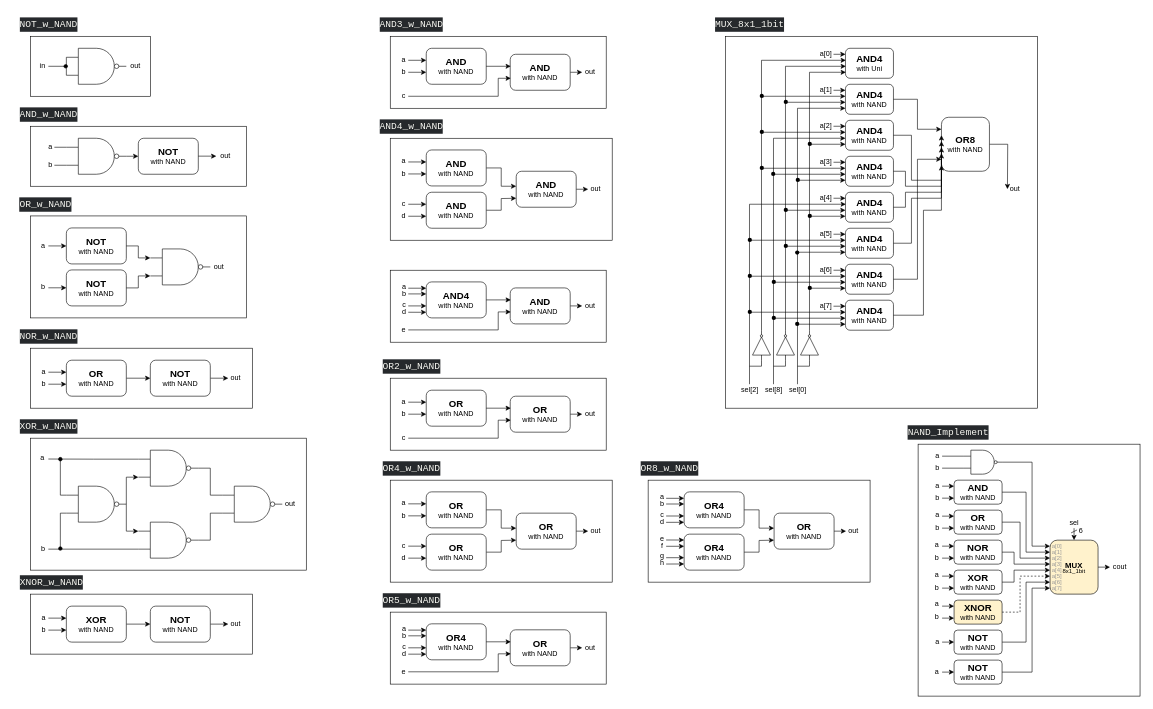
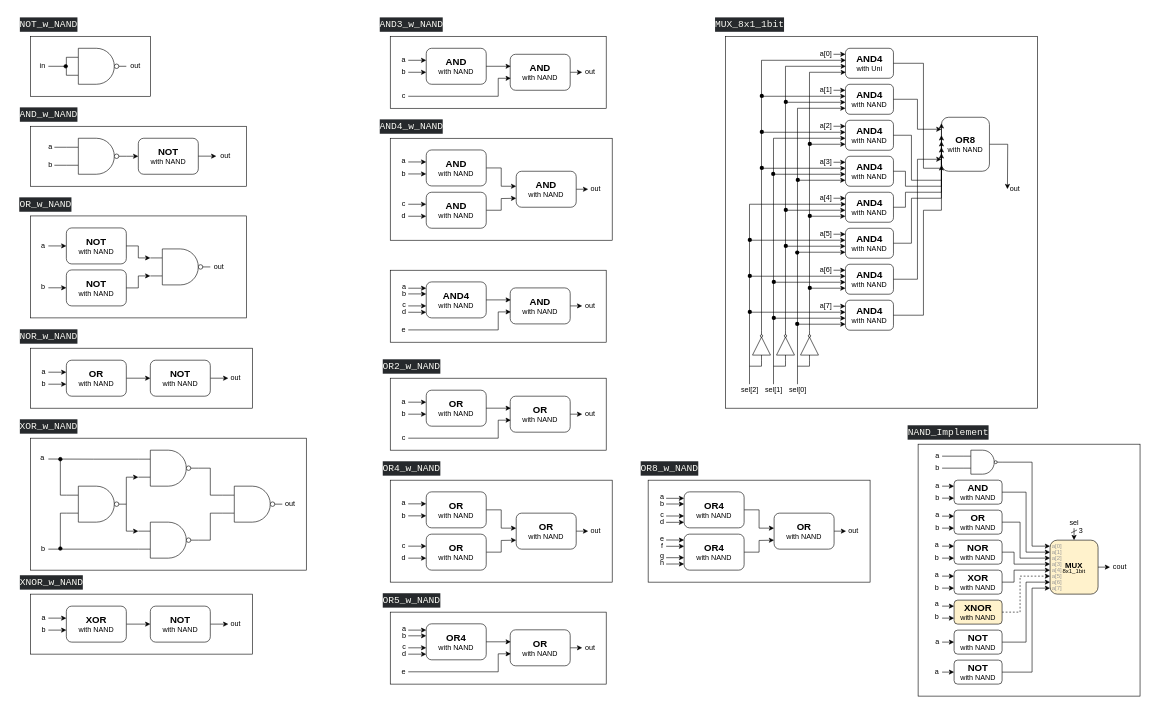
edge "AND4 with Uni" -> "OR8 with NAND": added
node "sel[8]": label "sel[8]" -> "sel[1]"
node "6": label "6" -> "3"
